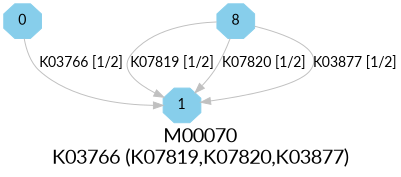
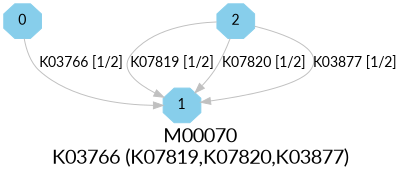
node "8": label "8" -> "2"
